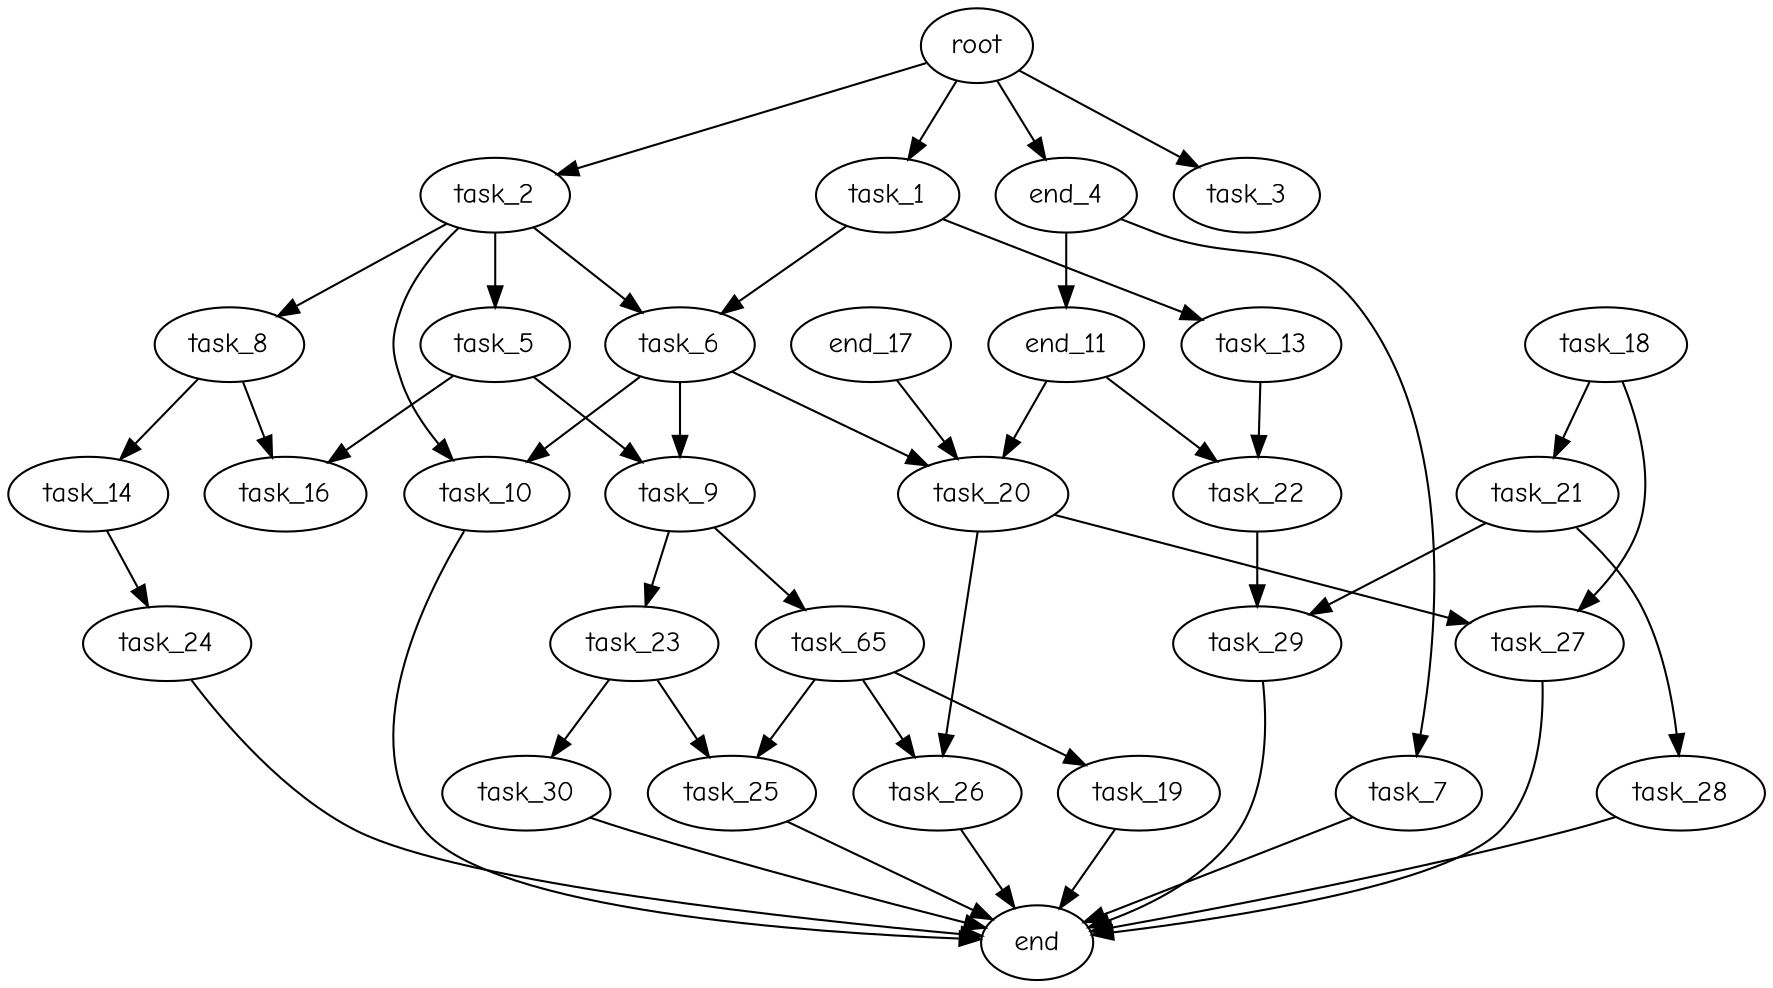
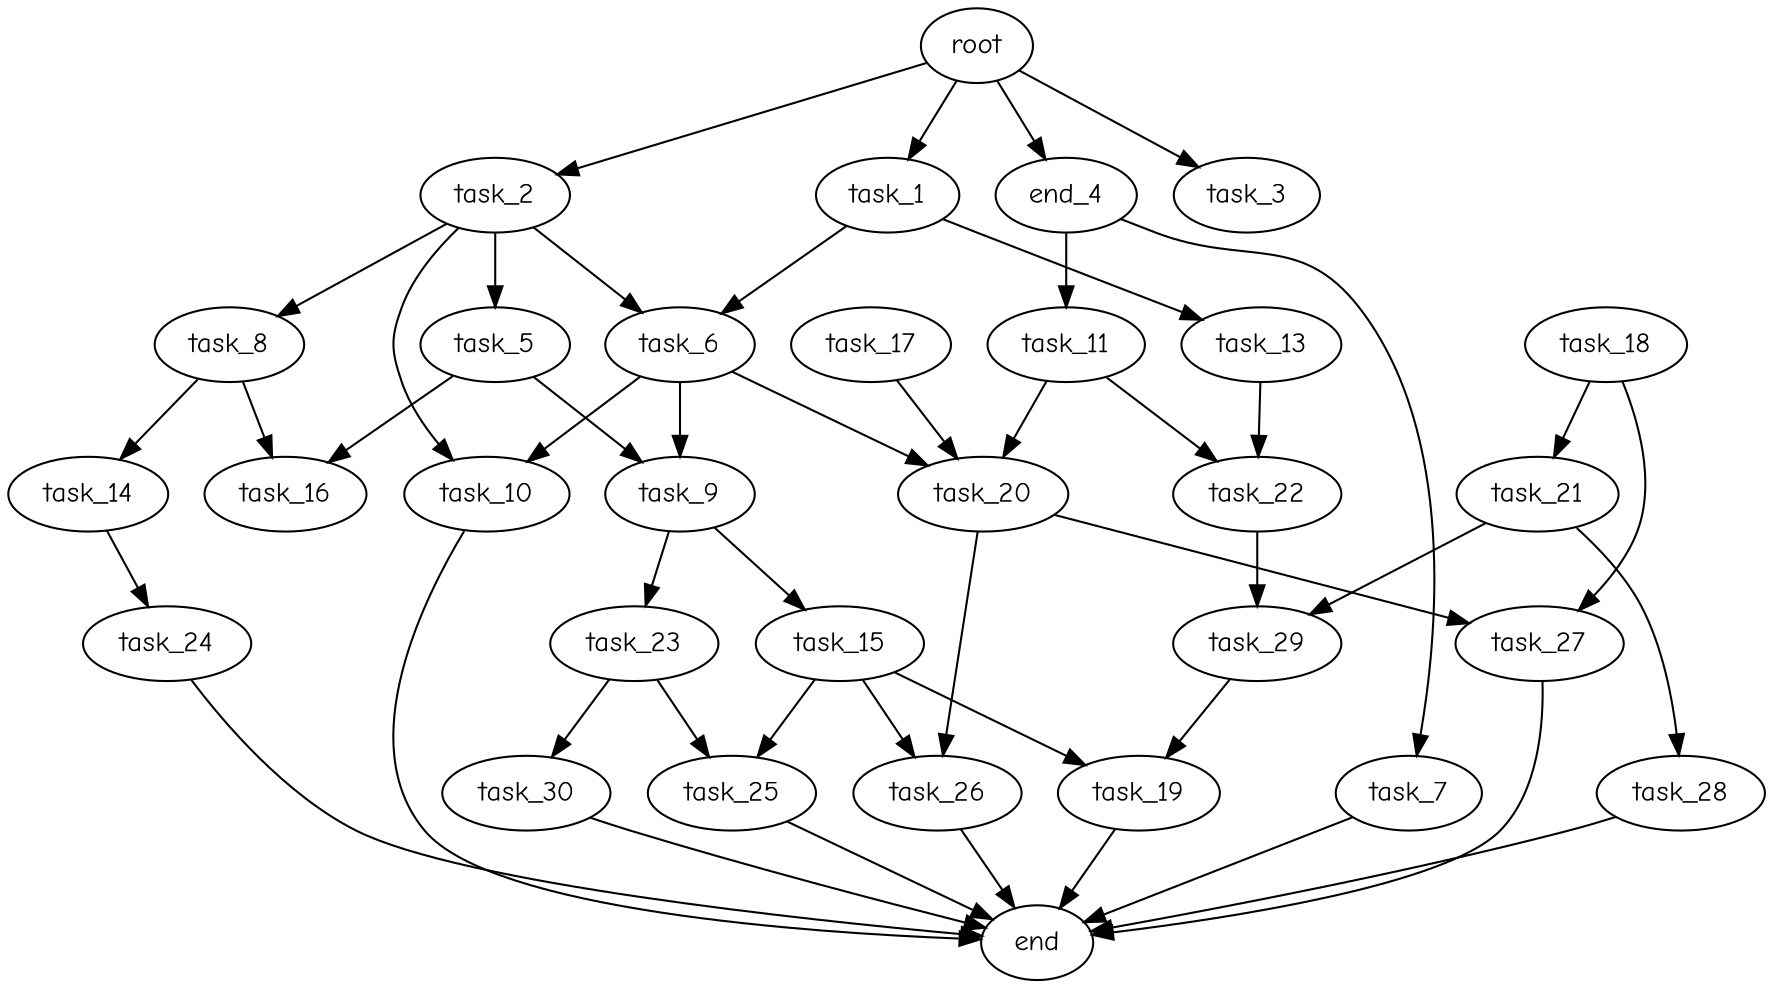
node "end_17": label "end_17" -> "task_17"
node "end_11": label "end_11" -> "task_11"
node "task_65": label "task_65" -> "task_15"
edge "task_29" -> "end": now "task_29" -> "task_19"
